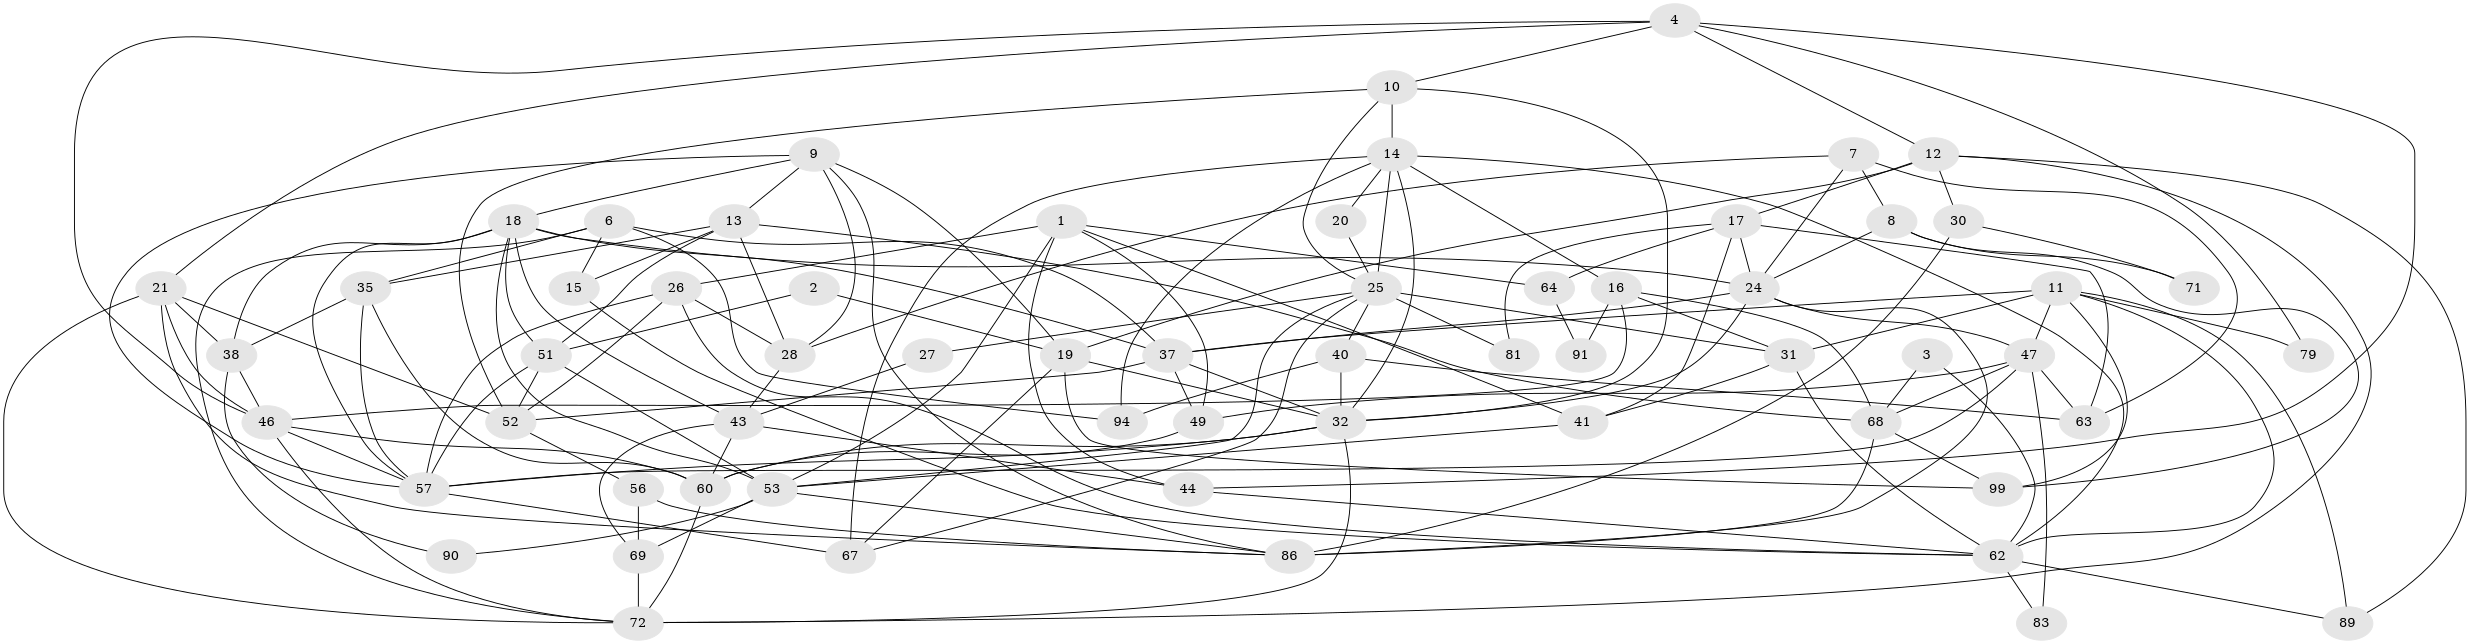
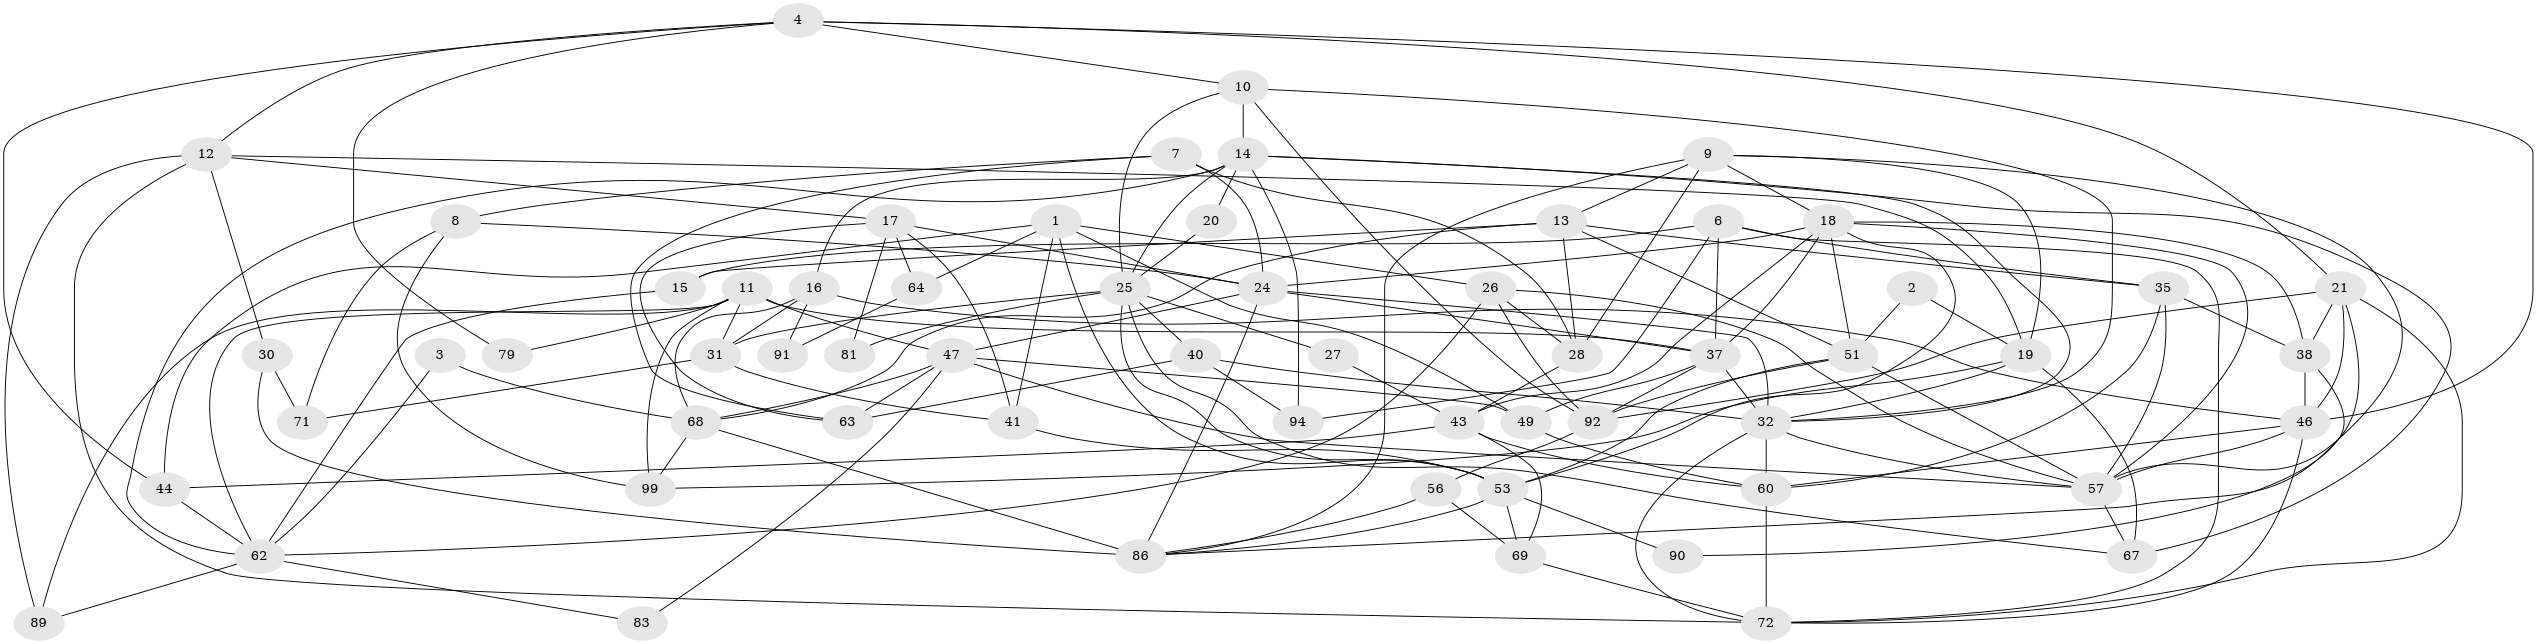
node "52": label "52" -> "92"
edge "31" -- "62": now "31" -- "71"
